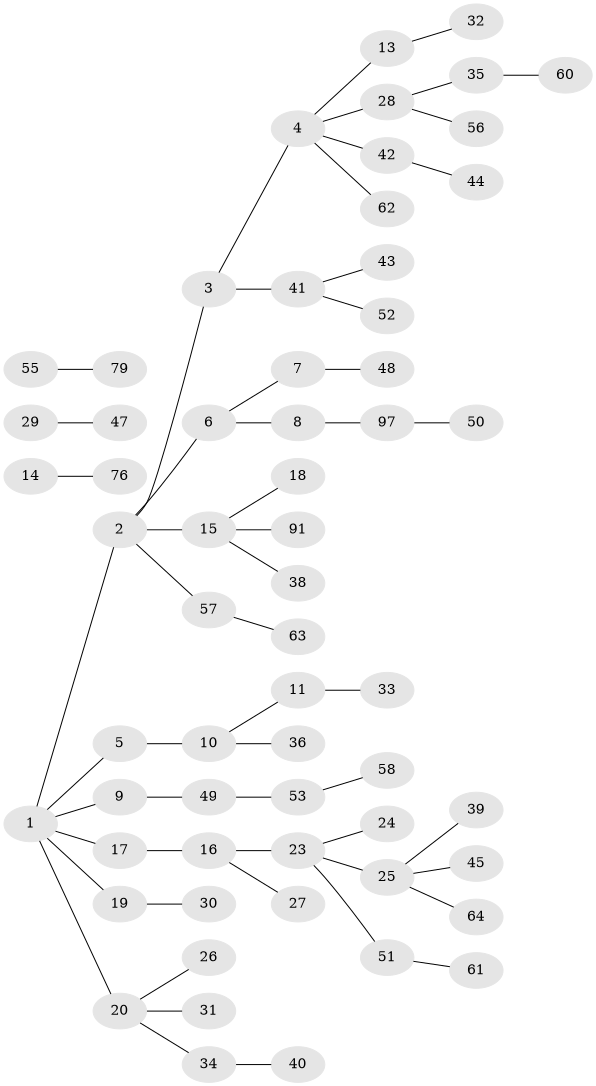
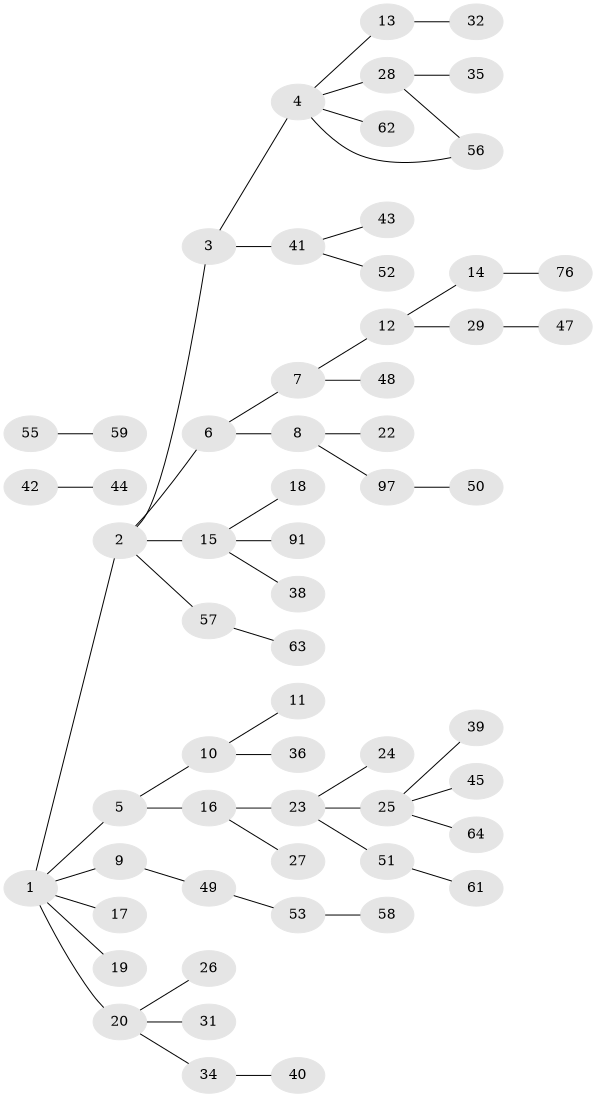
node "60": removed
edge "4" -- "42": now "4" -- "56"
node "12": added
node "79": label "79" -> "59"
node "22": added
node "33": removed
edge "17" -- "16": now "5" -- "16"
node "30": removed
